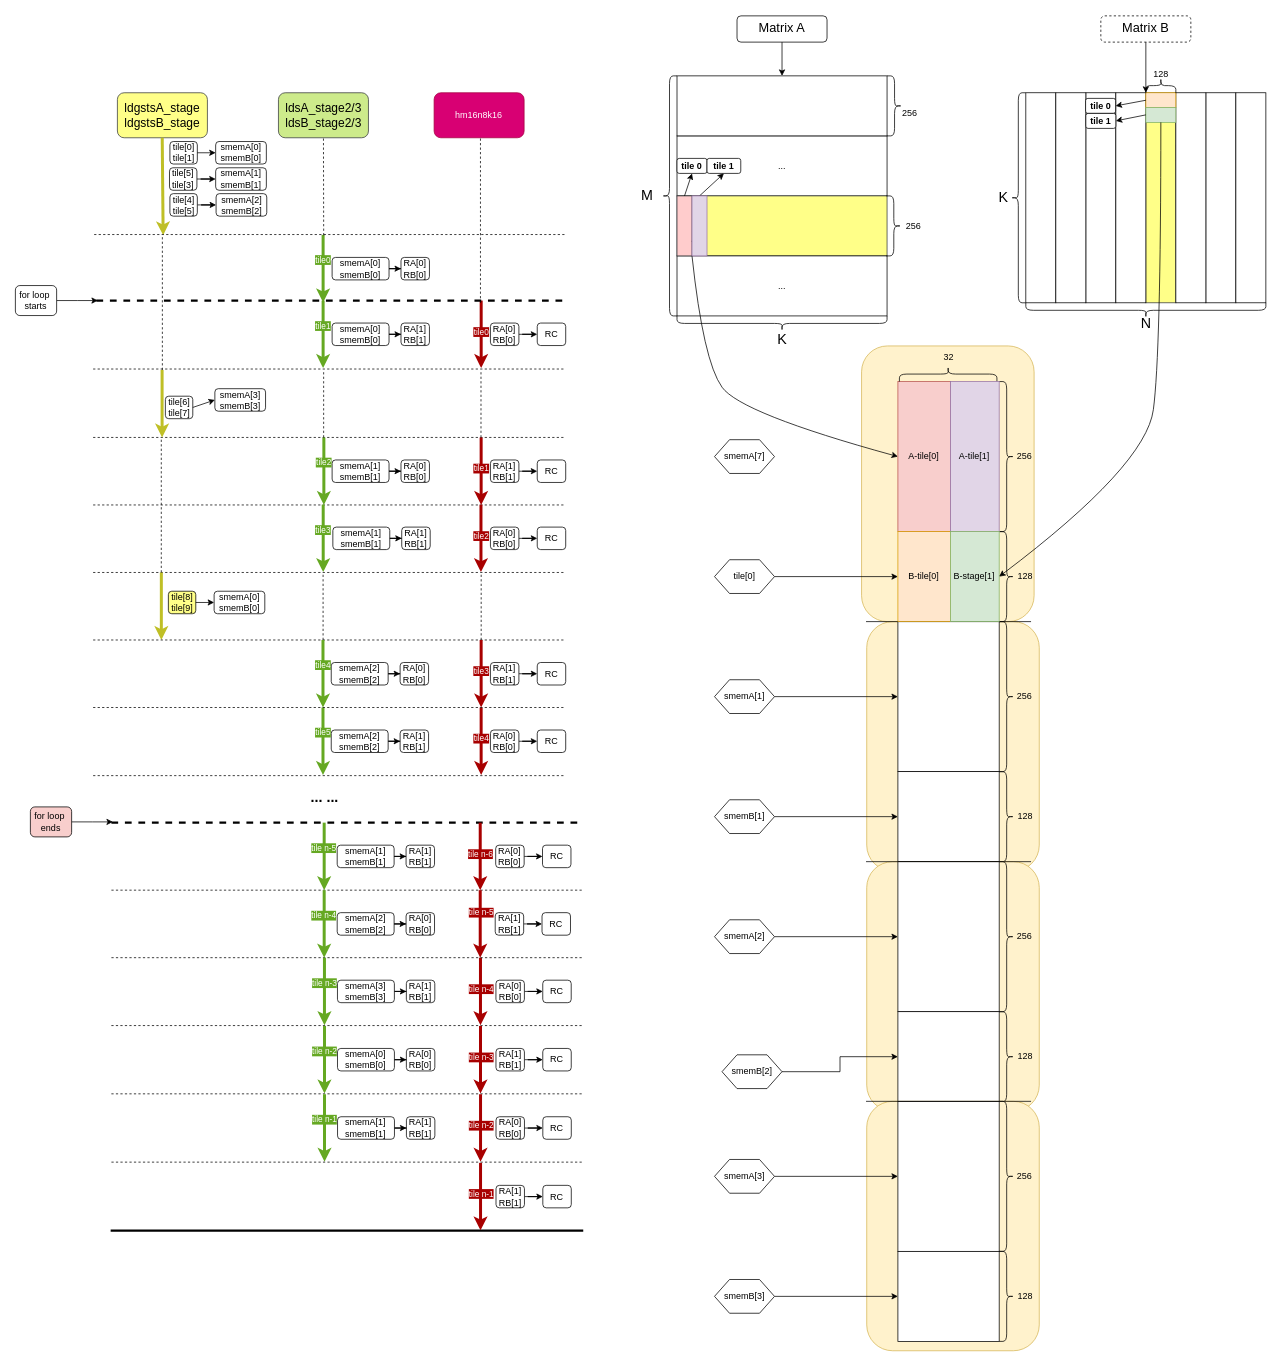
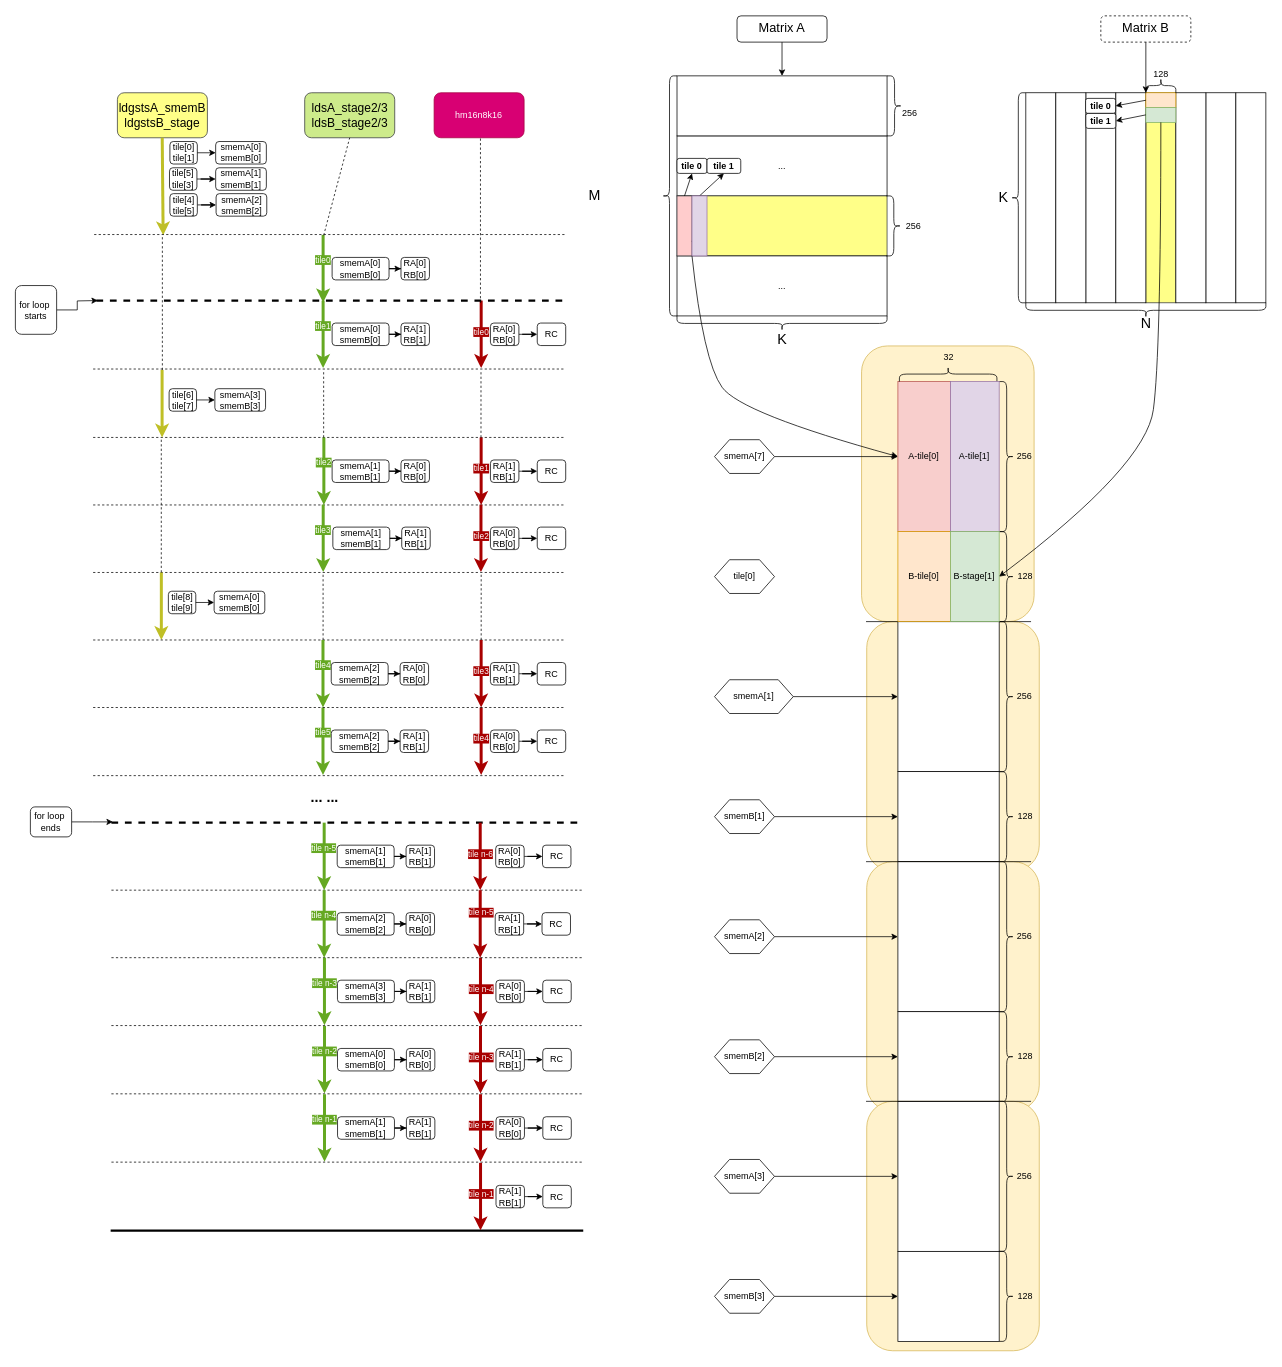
node "ldgstsA_stage ldgstsB_stage": label "ldgstsA_stage ldgstsB_stage" -> "ldgstsA_smemB ldgstsB_stage"
node "ldsA_stage2/3 ldsB_stage2/3": moved (323, 115) -> (350, 115)
node "M": moved (647, 196) -> (594, 196)
node "for loop starts": size 41x30 -> 41x49
node "tile[6] tile[7]": moved (179, 407) -> (183, 400)
edge "smemA[7]" -> "A-tile[0]": added
edge "tile[0]" -> "B-tile[0]": removed
node "tile[8] tile[9]": fillcolor #ffff88 -> #ffffff
node "smemA[1]": size 60x34 -> 79x34
node "for loop ends": fillcolor #f8cecc -> #ffffff
node "smemB[2]": moved (752, 1071) -> (744, 1056)
